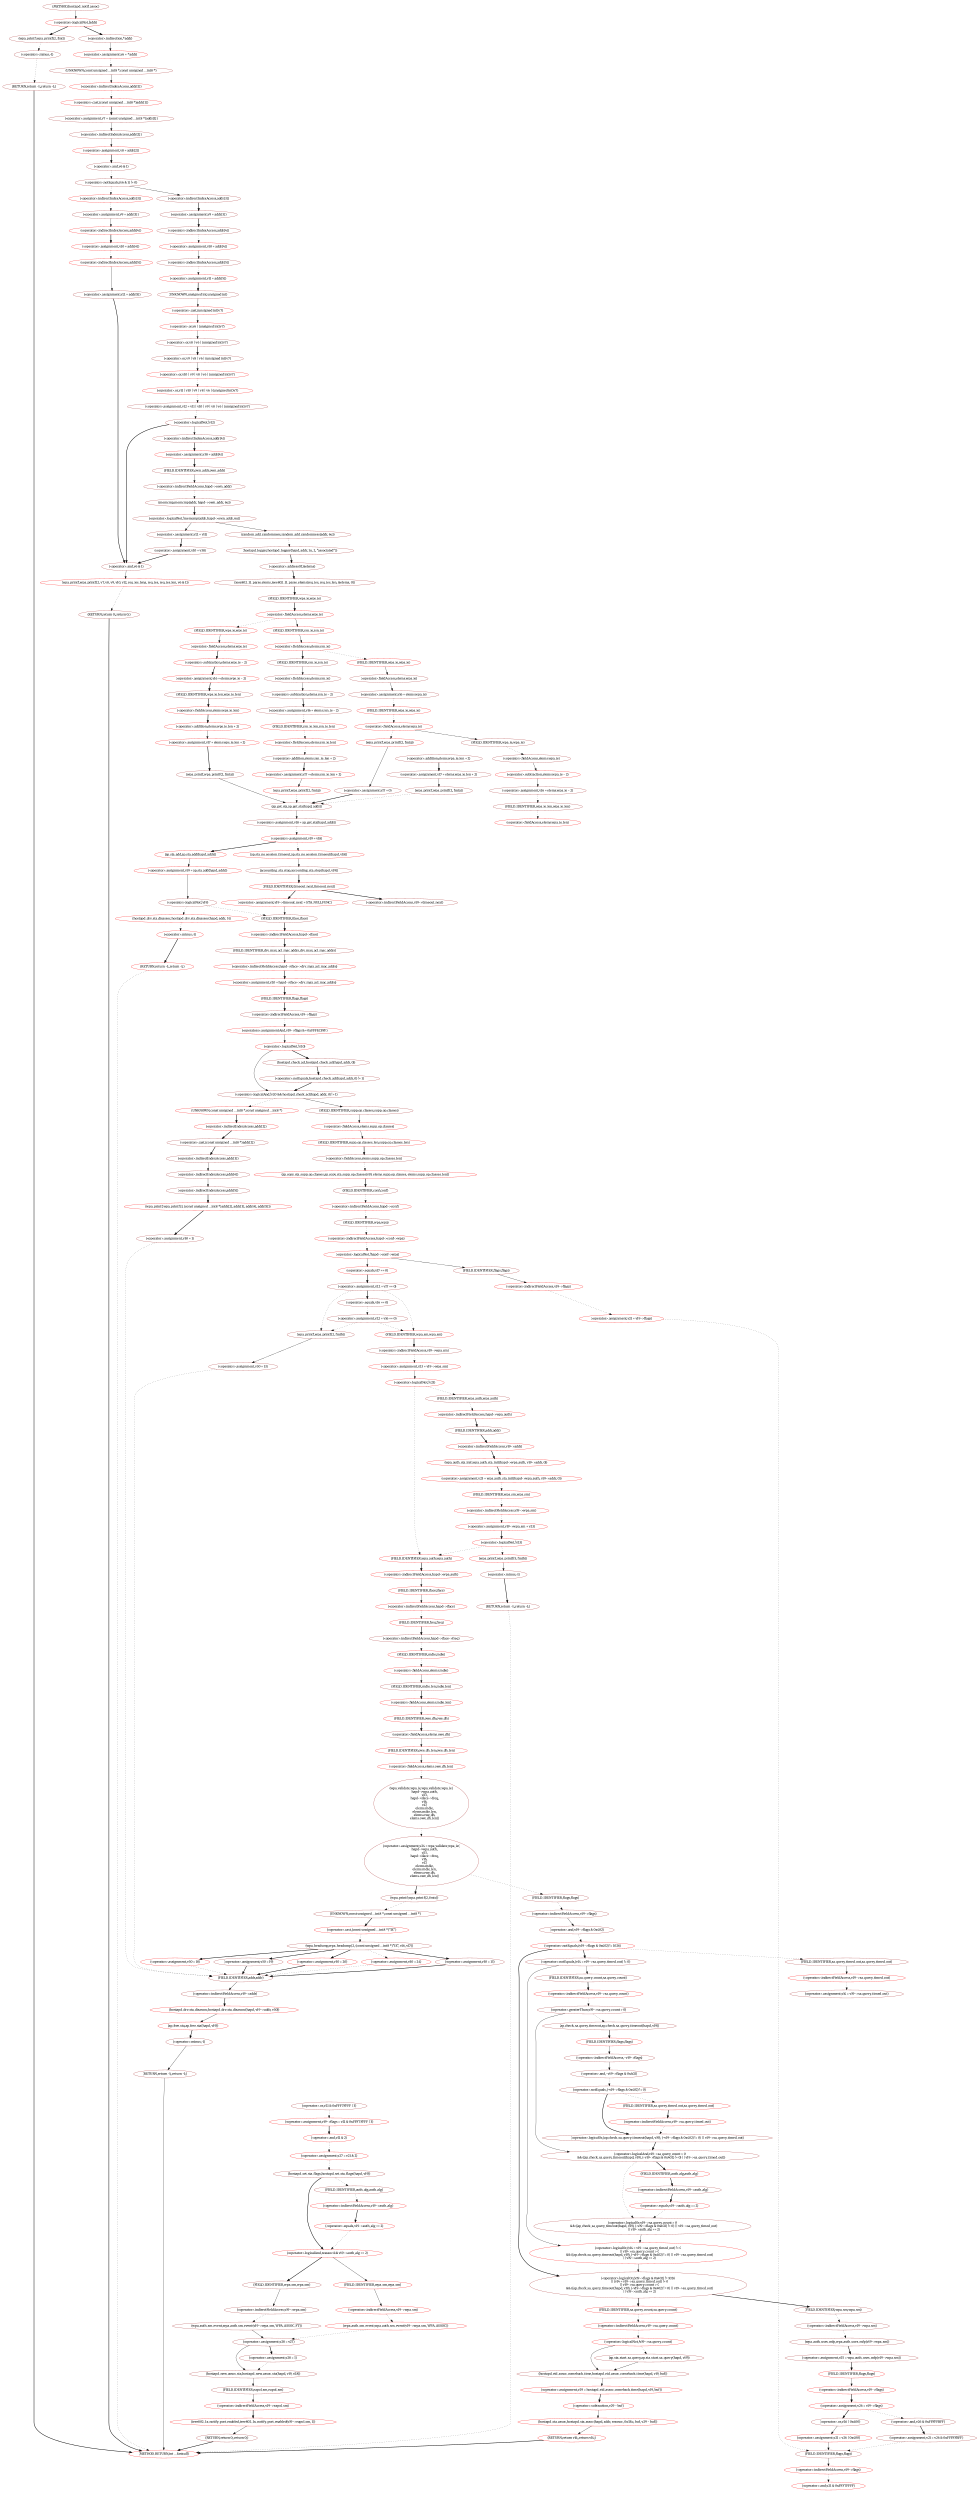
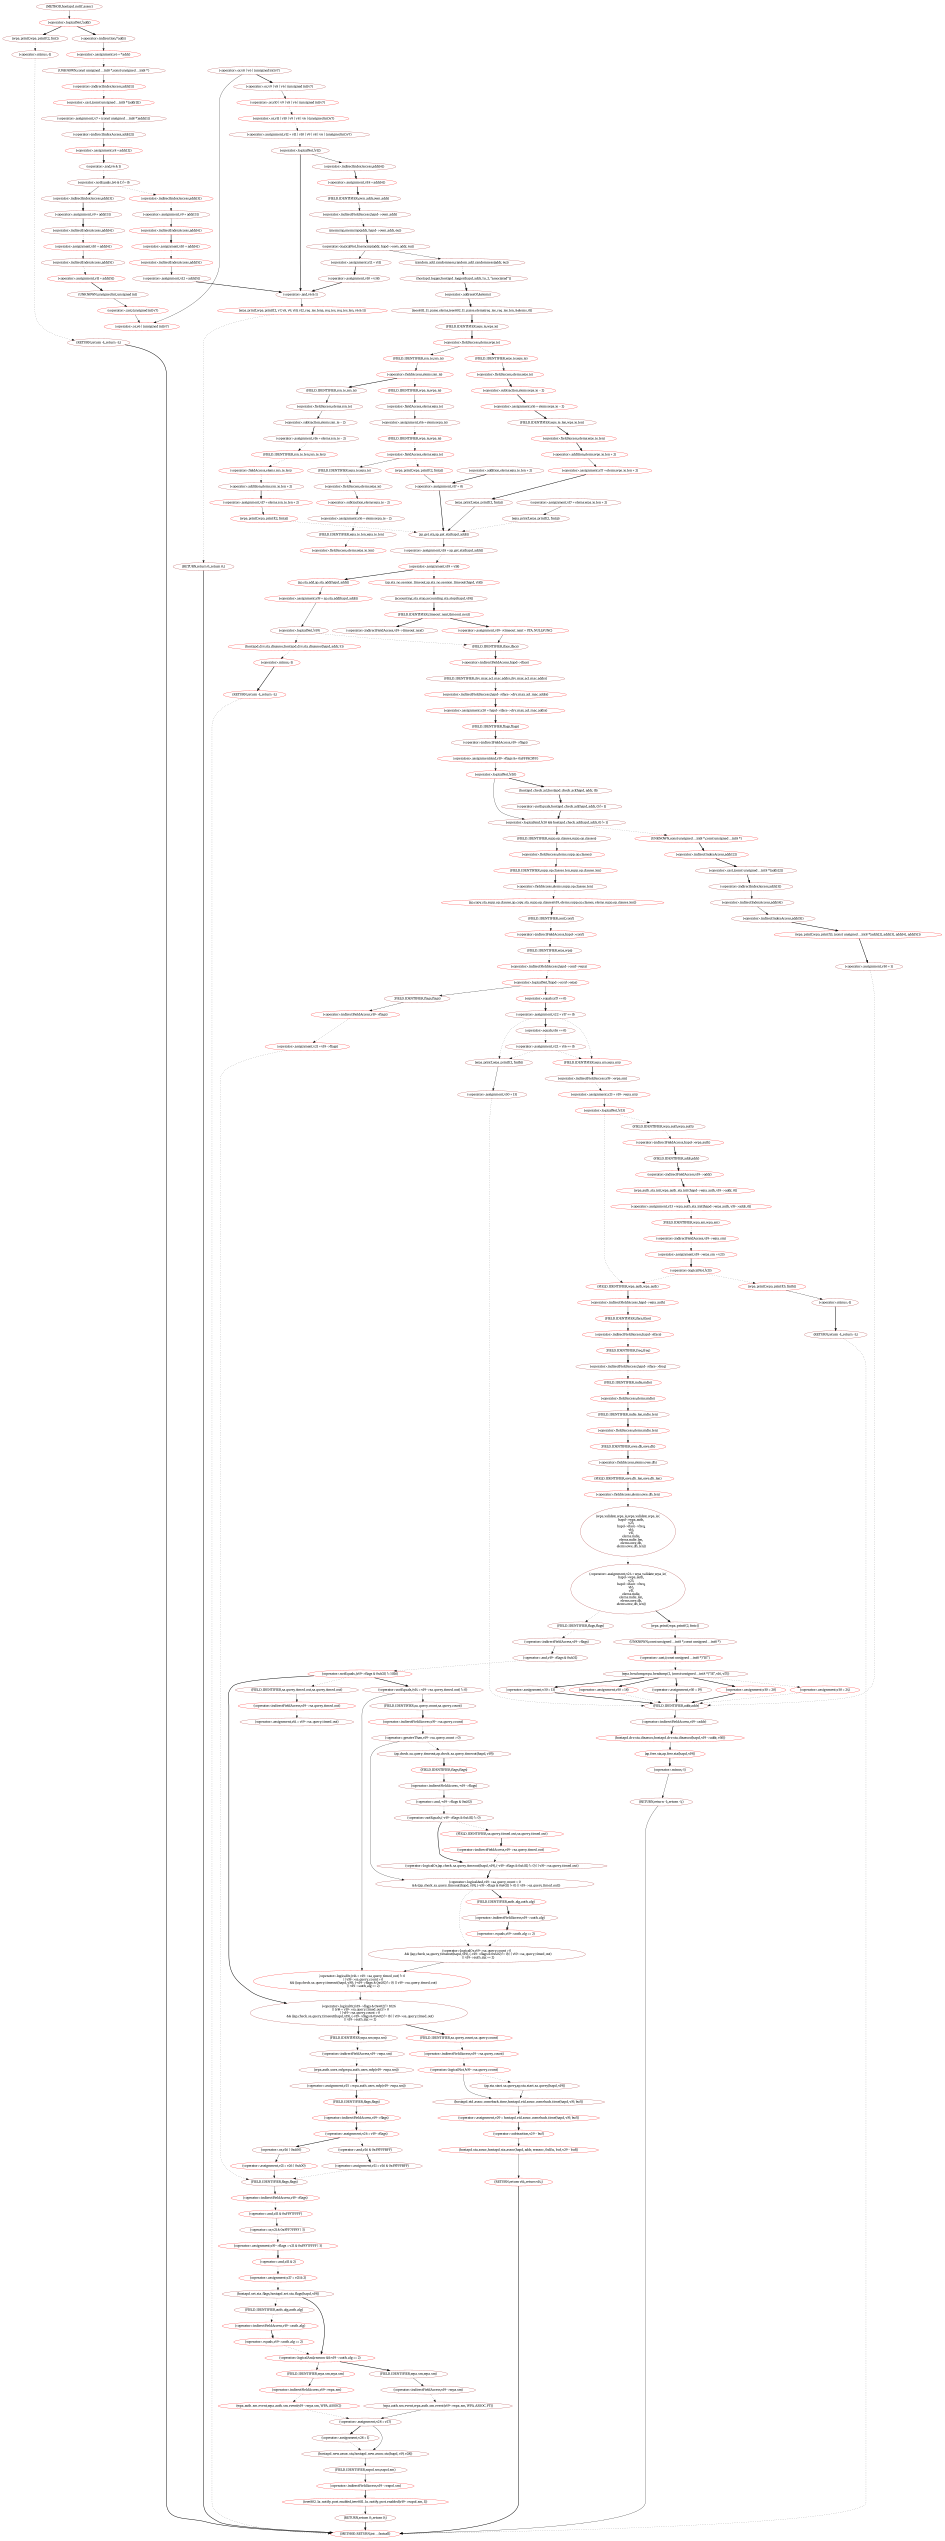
edge "(<operator>.or,v6 | (unsigned int)v7)" -> "(<operator>.or,v8 | v6 | (unsigned int)v7)": reversed
edge "(<operator>.addition,elems.wpa_ie_len + 2)" -> "(<operator>.assignment,v17 = elems.wpa_ie_len + 2)": now "(<operator>.addition,elems.wpa_ie_len + 2)" -> "(<operator>.assignment,v17 = 0)"
edge "(<operator>.and,v21 & 0xFFF7FFFF)" -> "(<operator>.or,v21 & 0xFFF7FFFF | 3)": added
